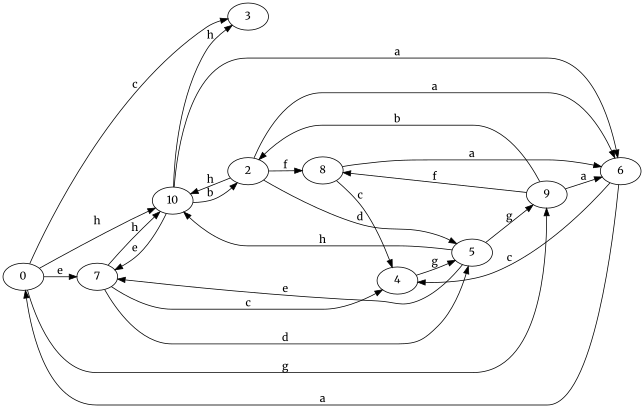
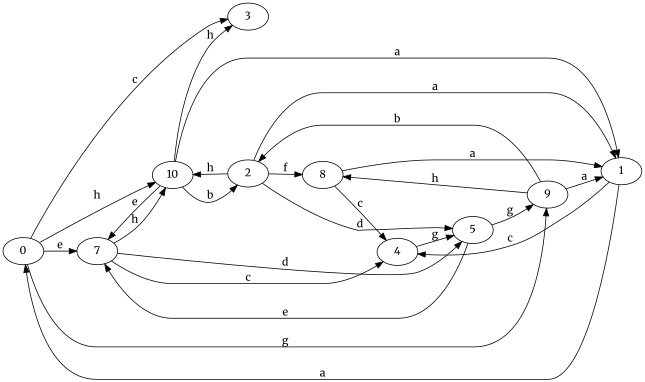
node "6": label "6" -> "1"
edge "9" -> "8": label "f" -> "h"
edge "5" -> "10": removed, label "h"
